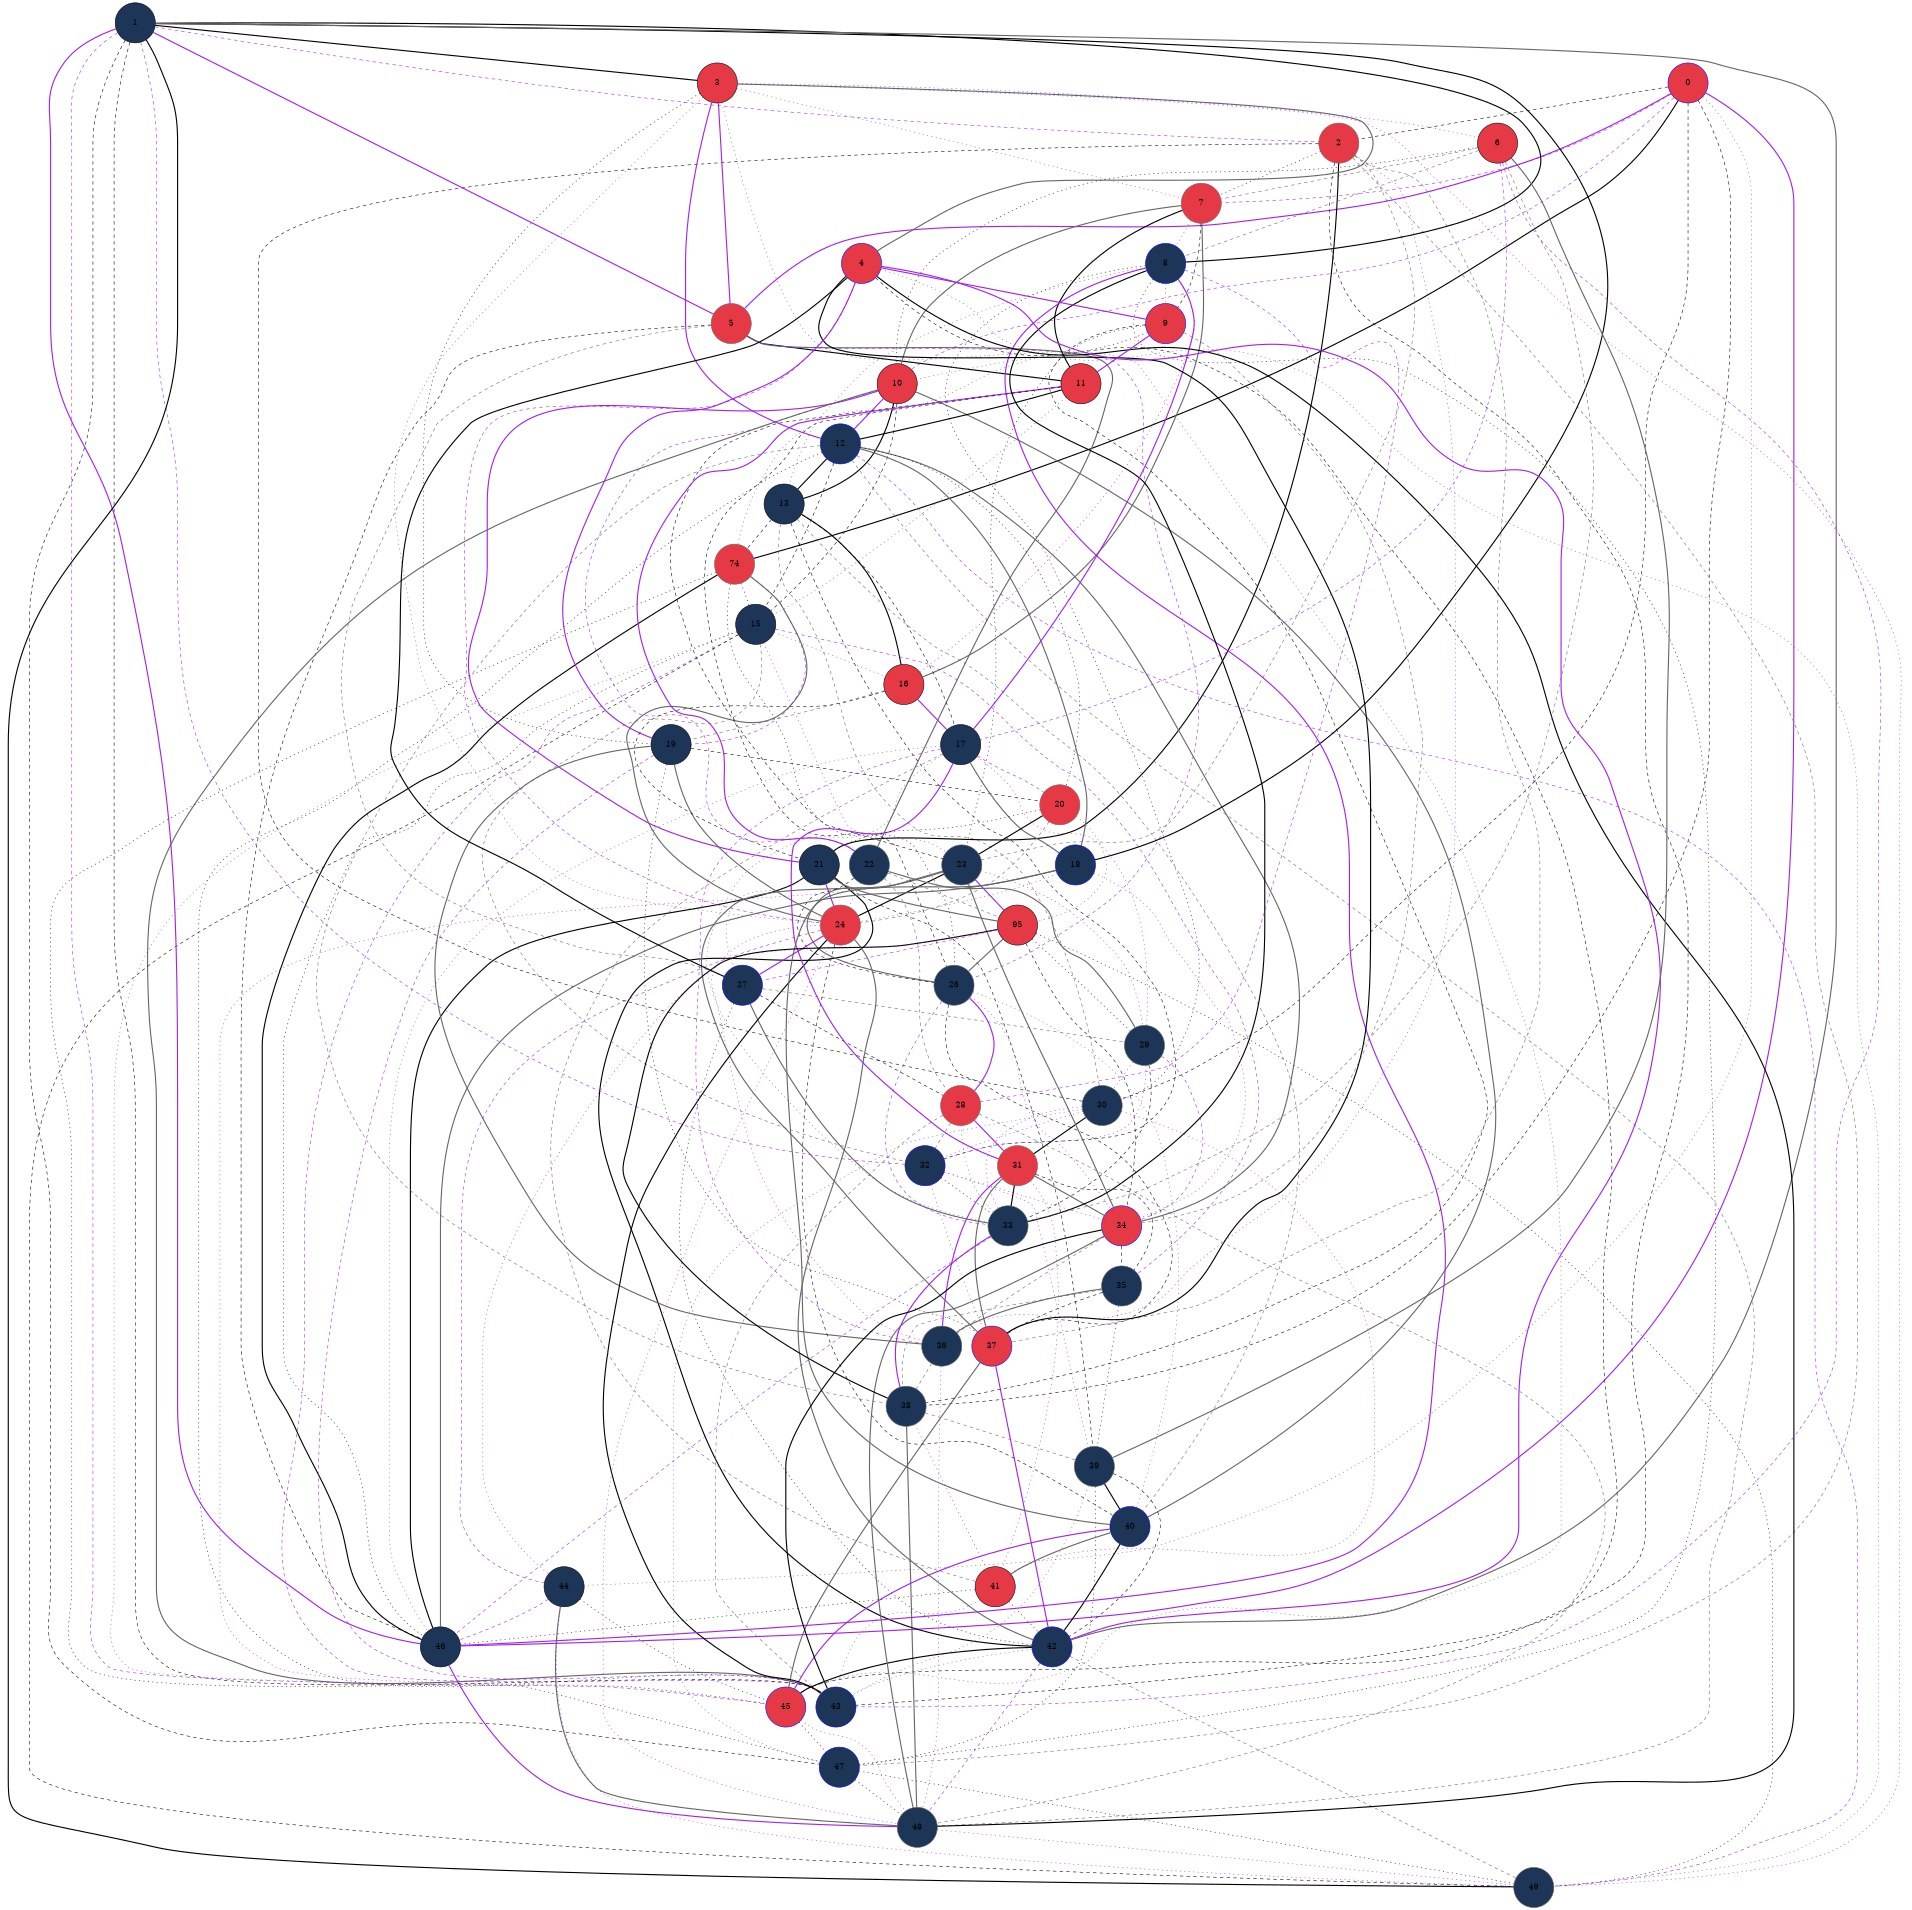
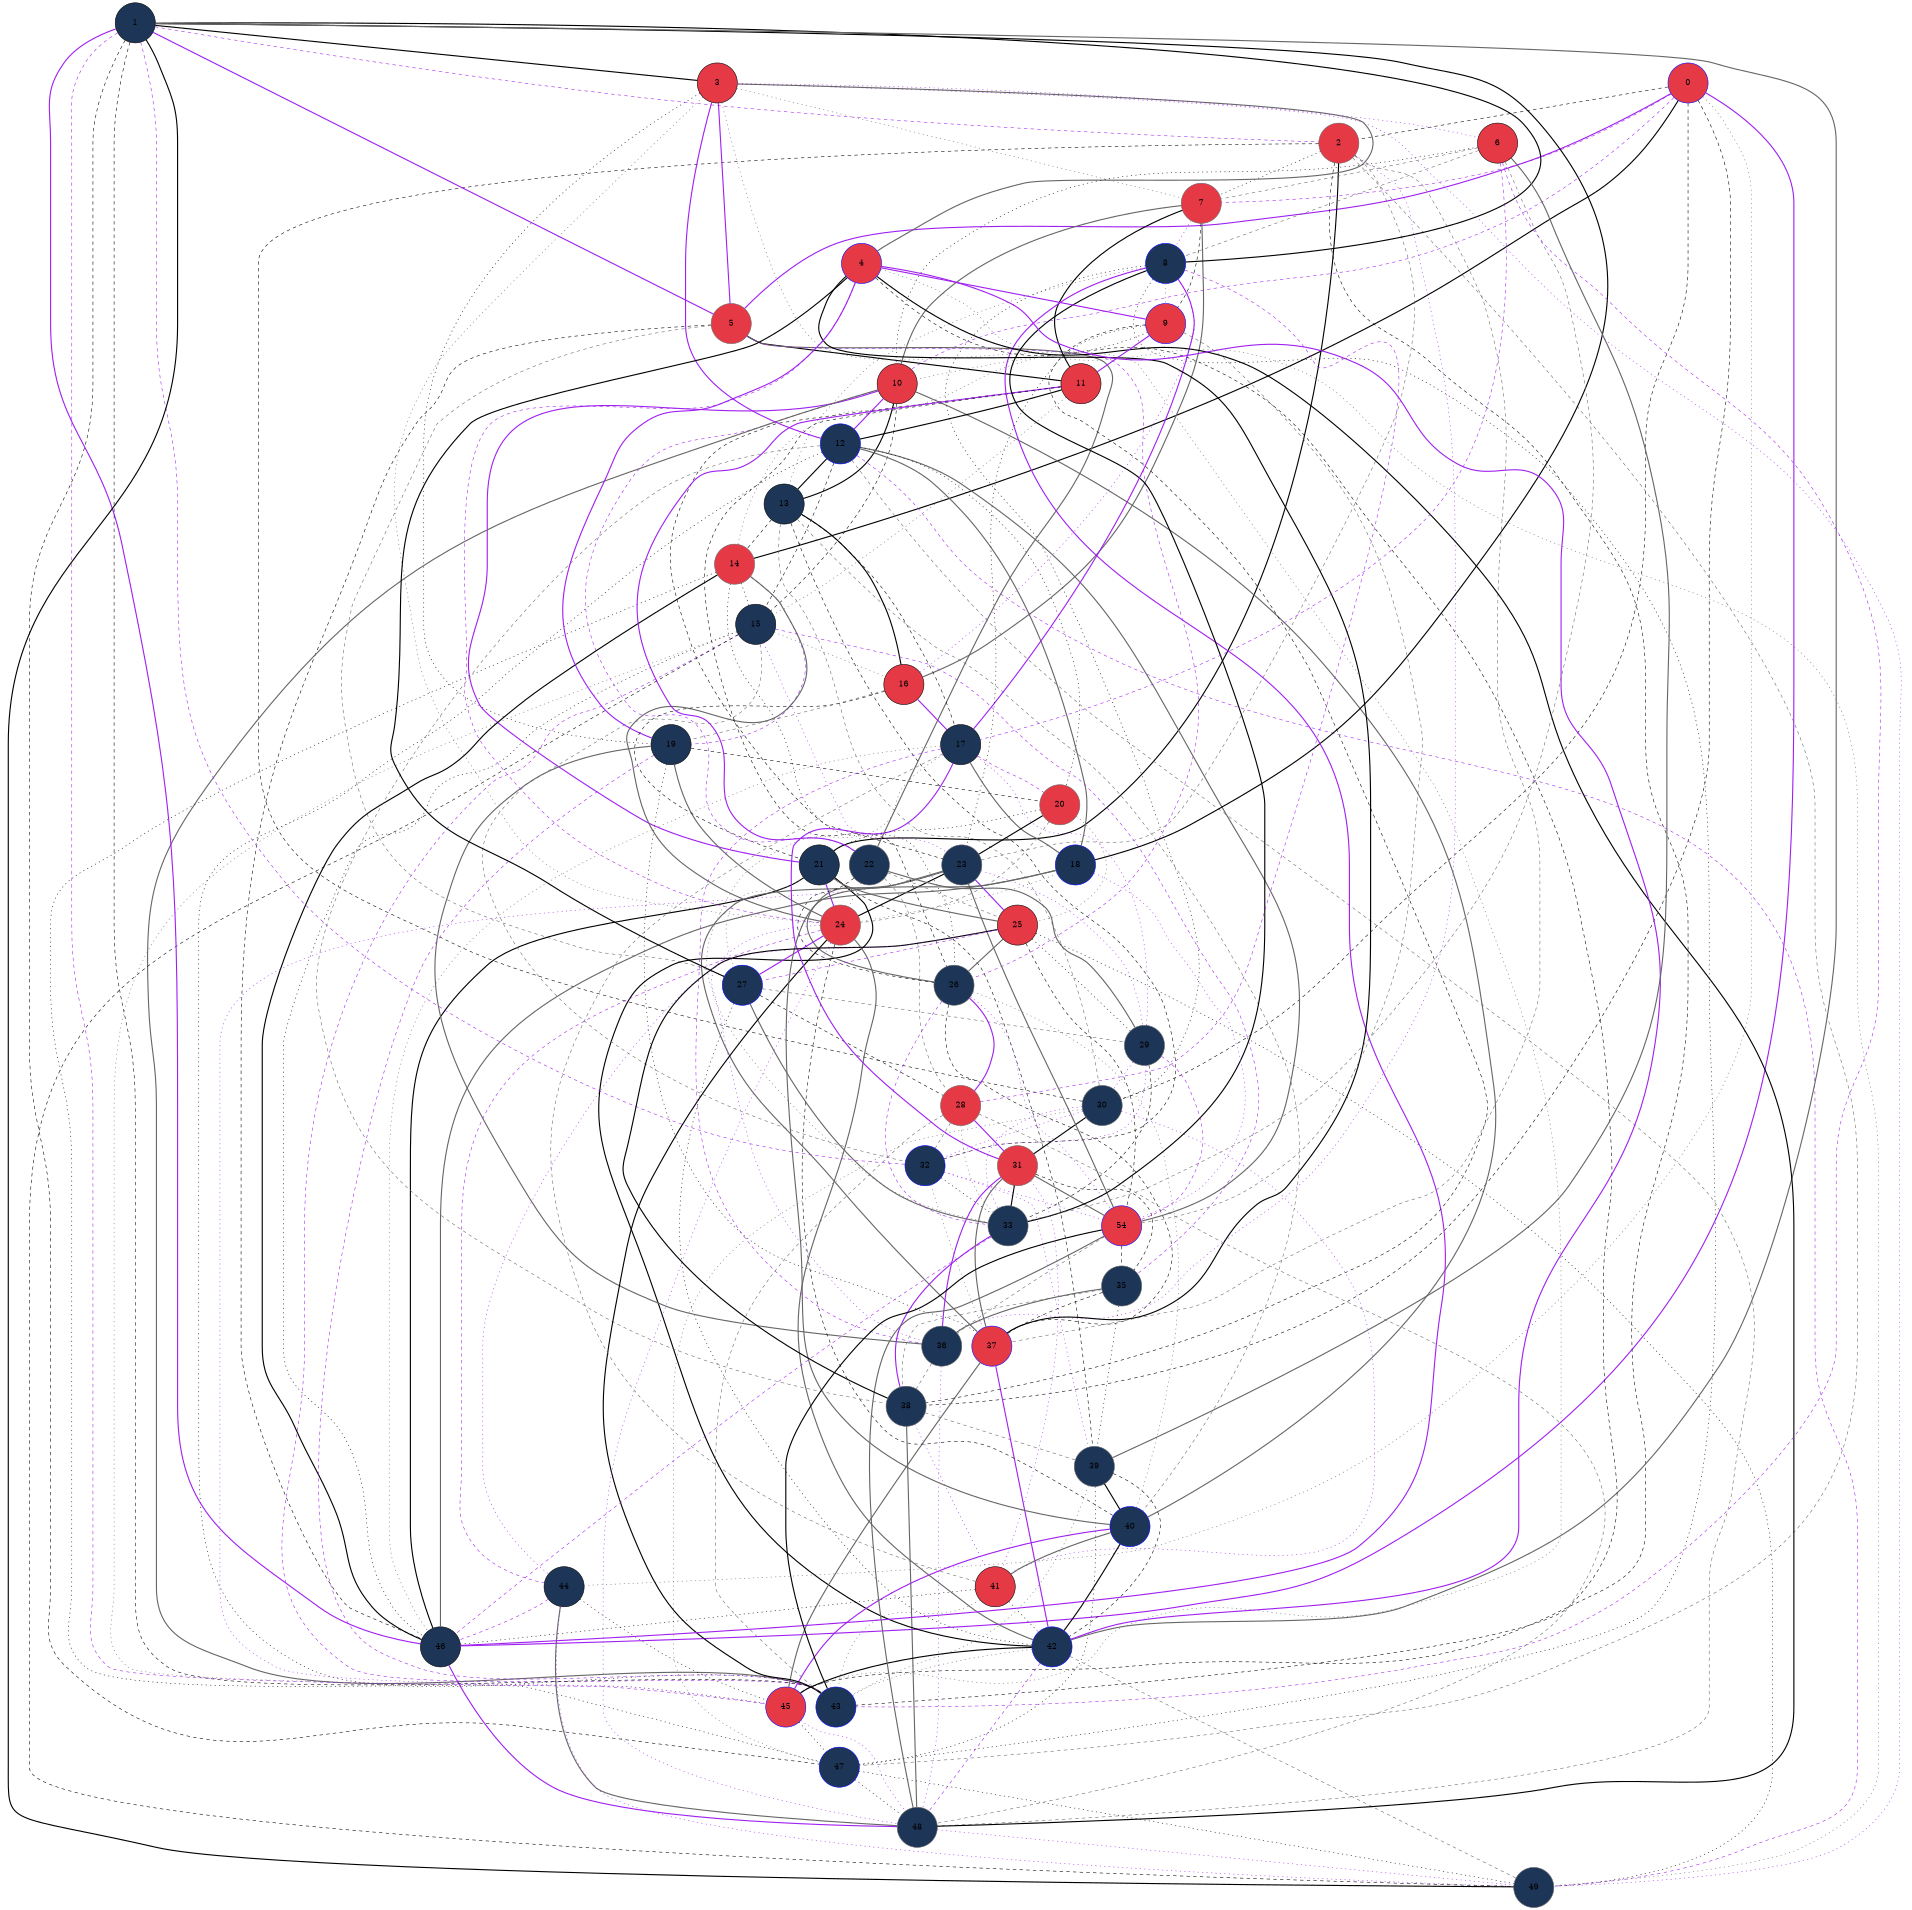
node "74": label "74" -> "14"
node "95": label "95" -> "25"
node "34": label "34" -> "54"
